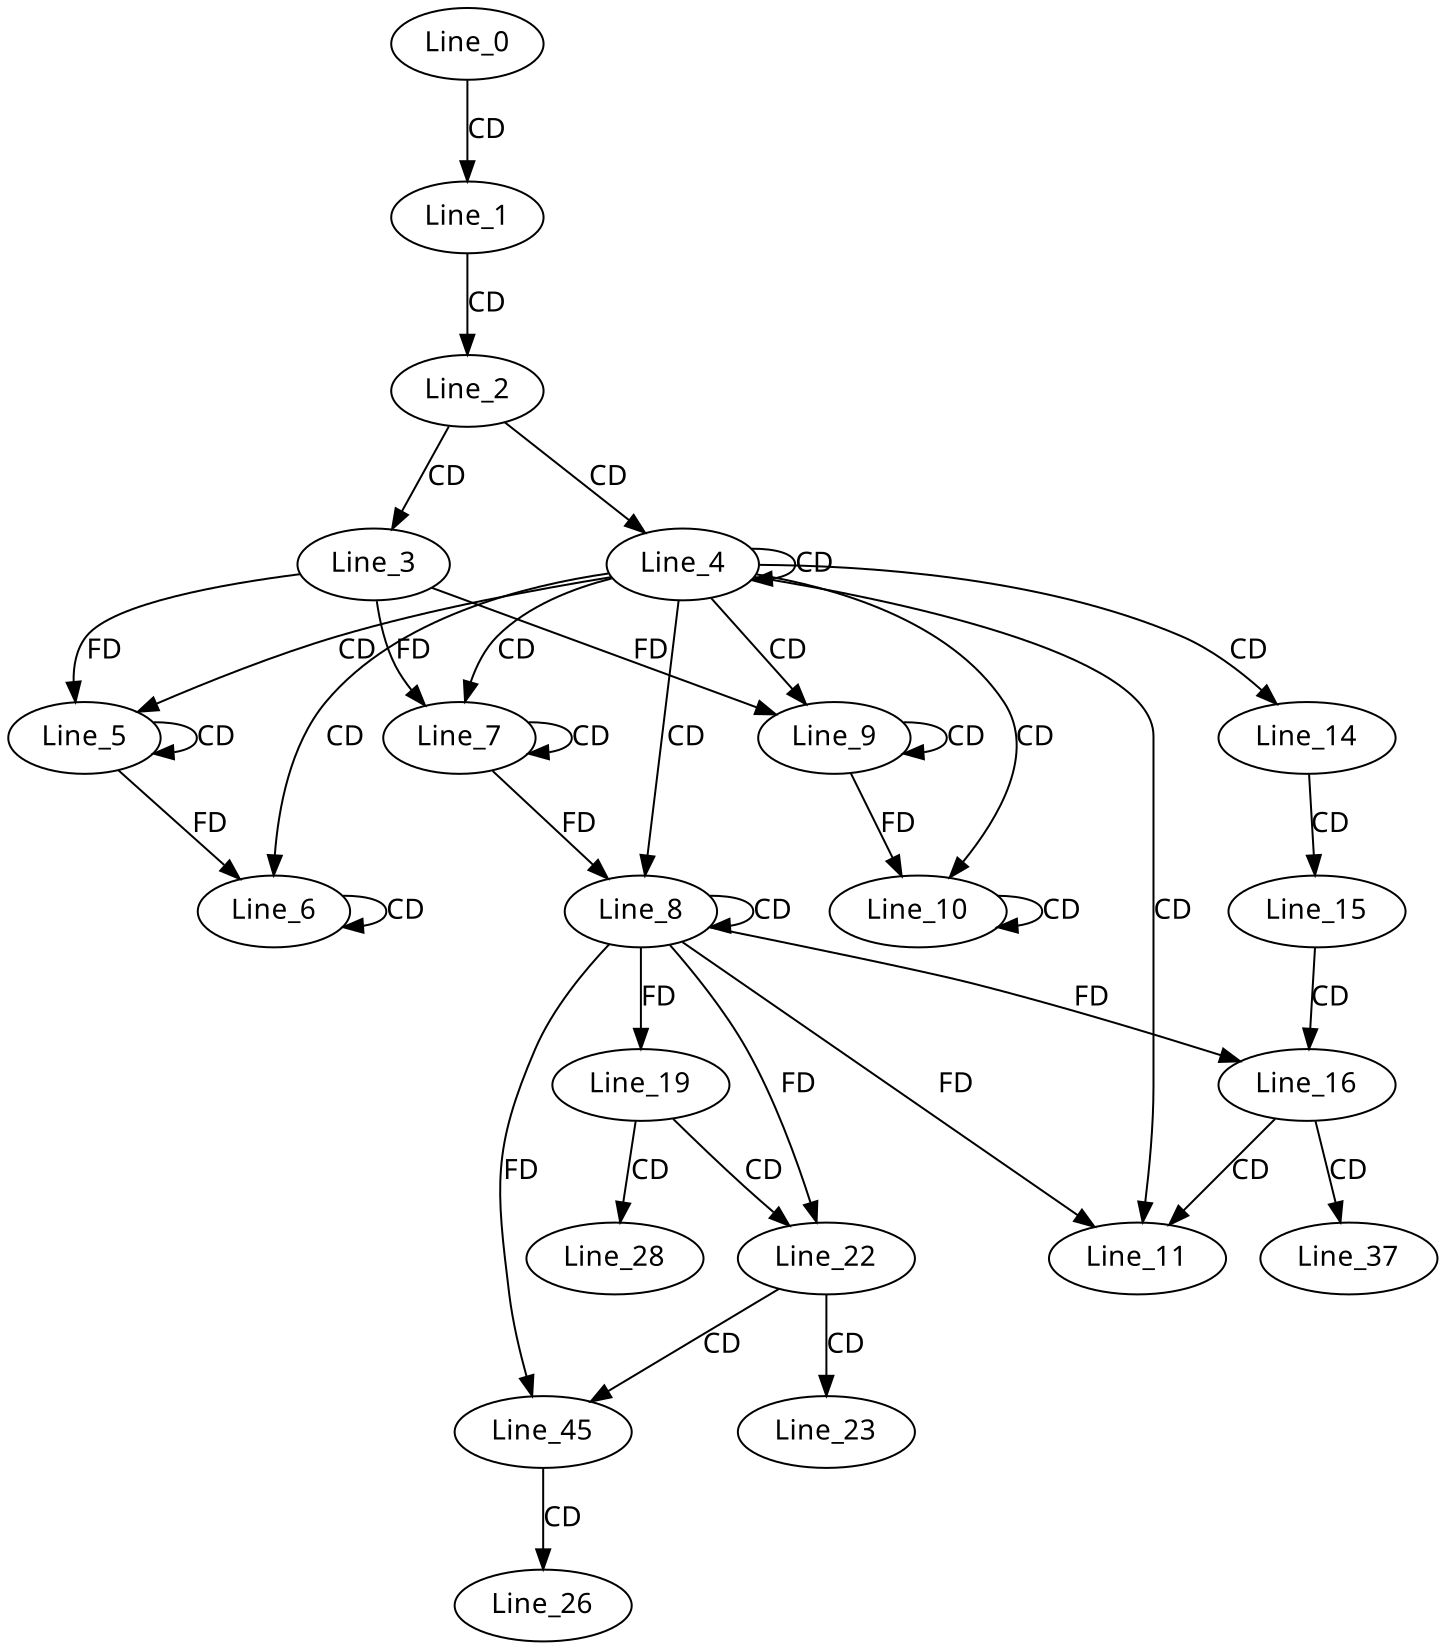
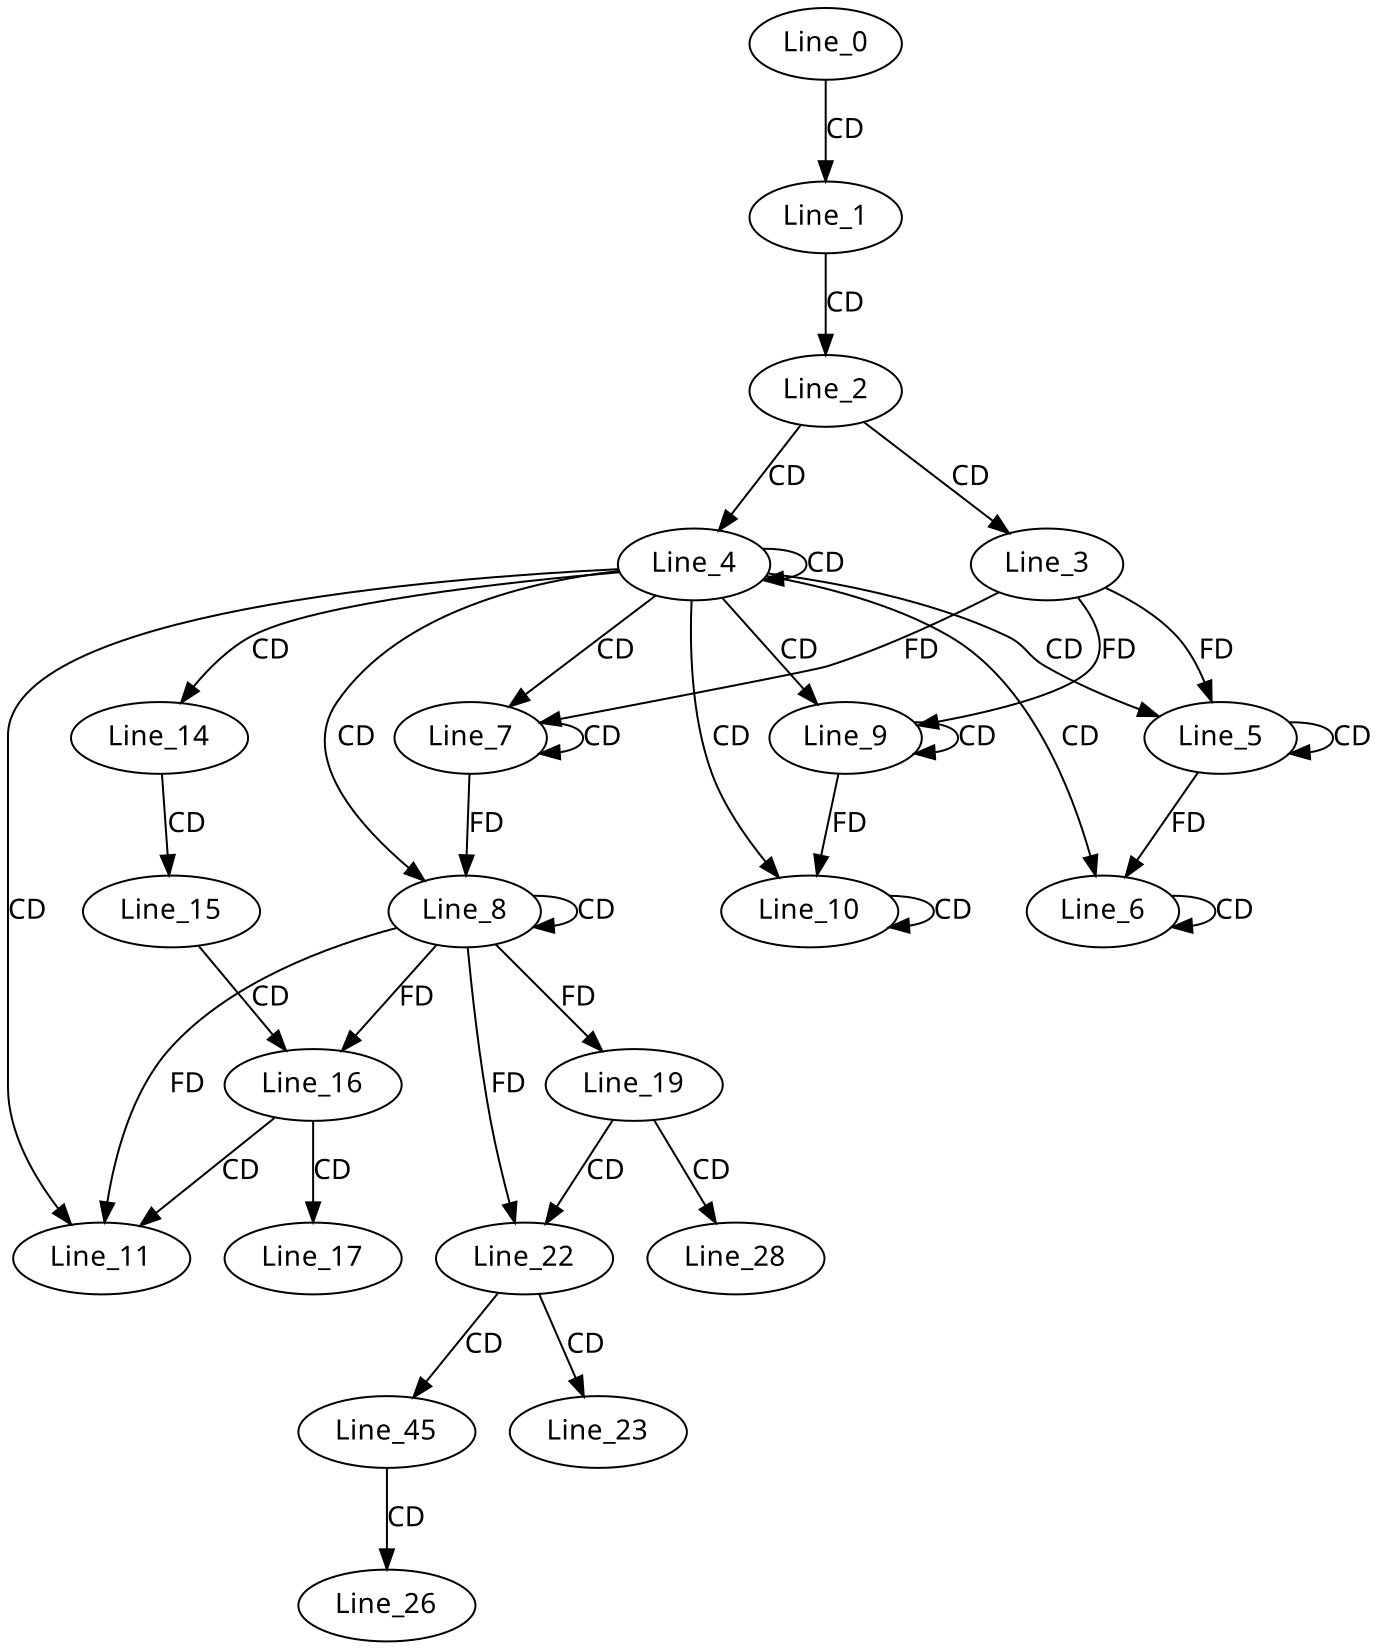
edge "Line_8" -> "Line_45": removed, label "FD"
node "Line_37": label "Line_37" -> "Line_17"
